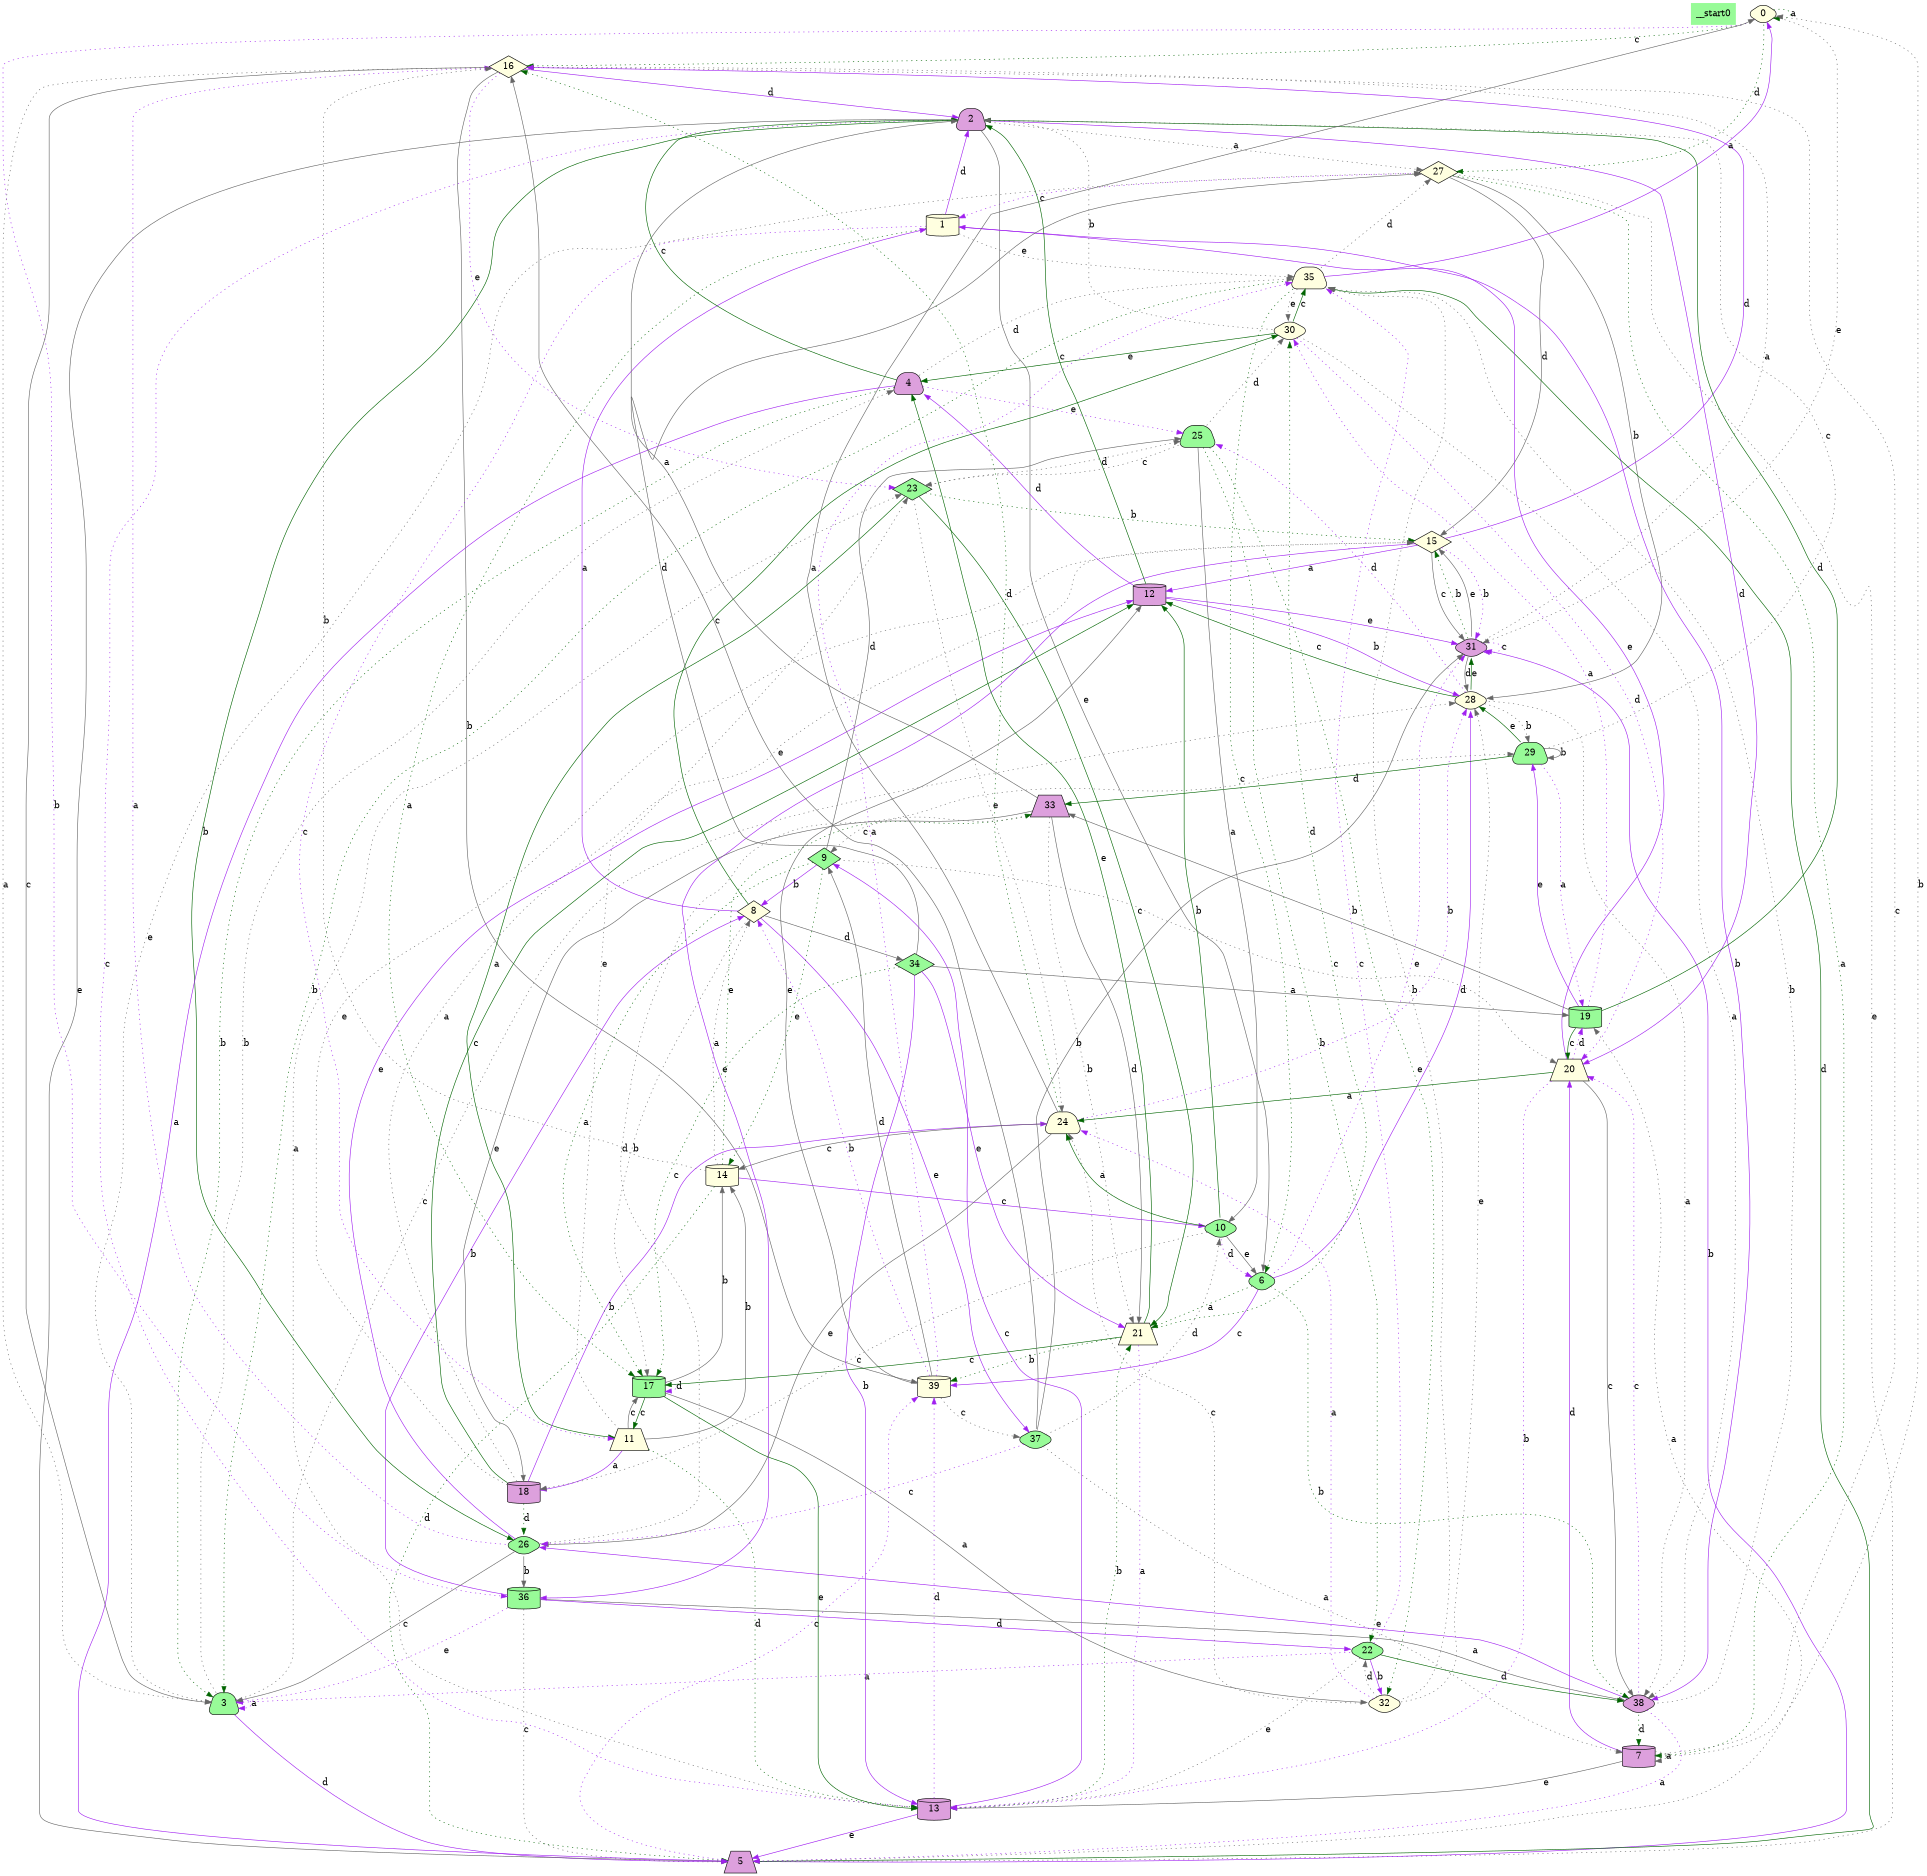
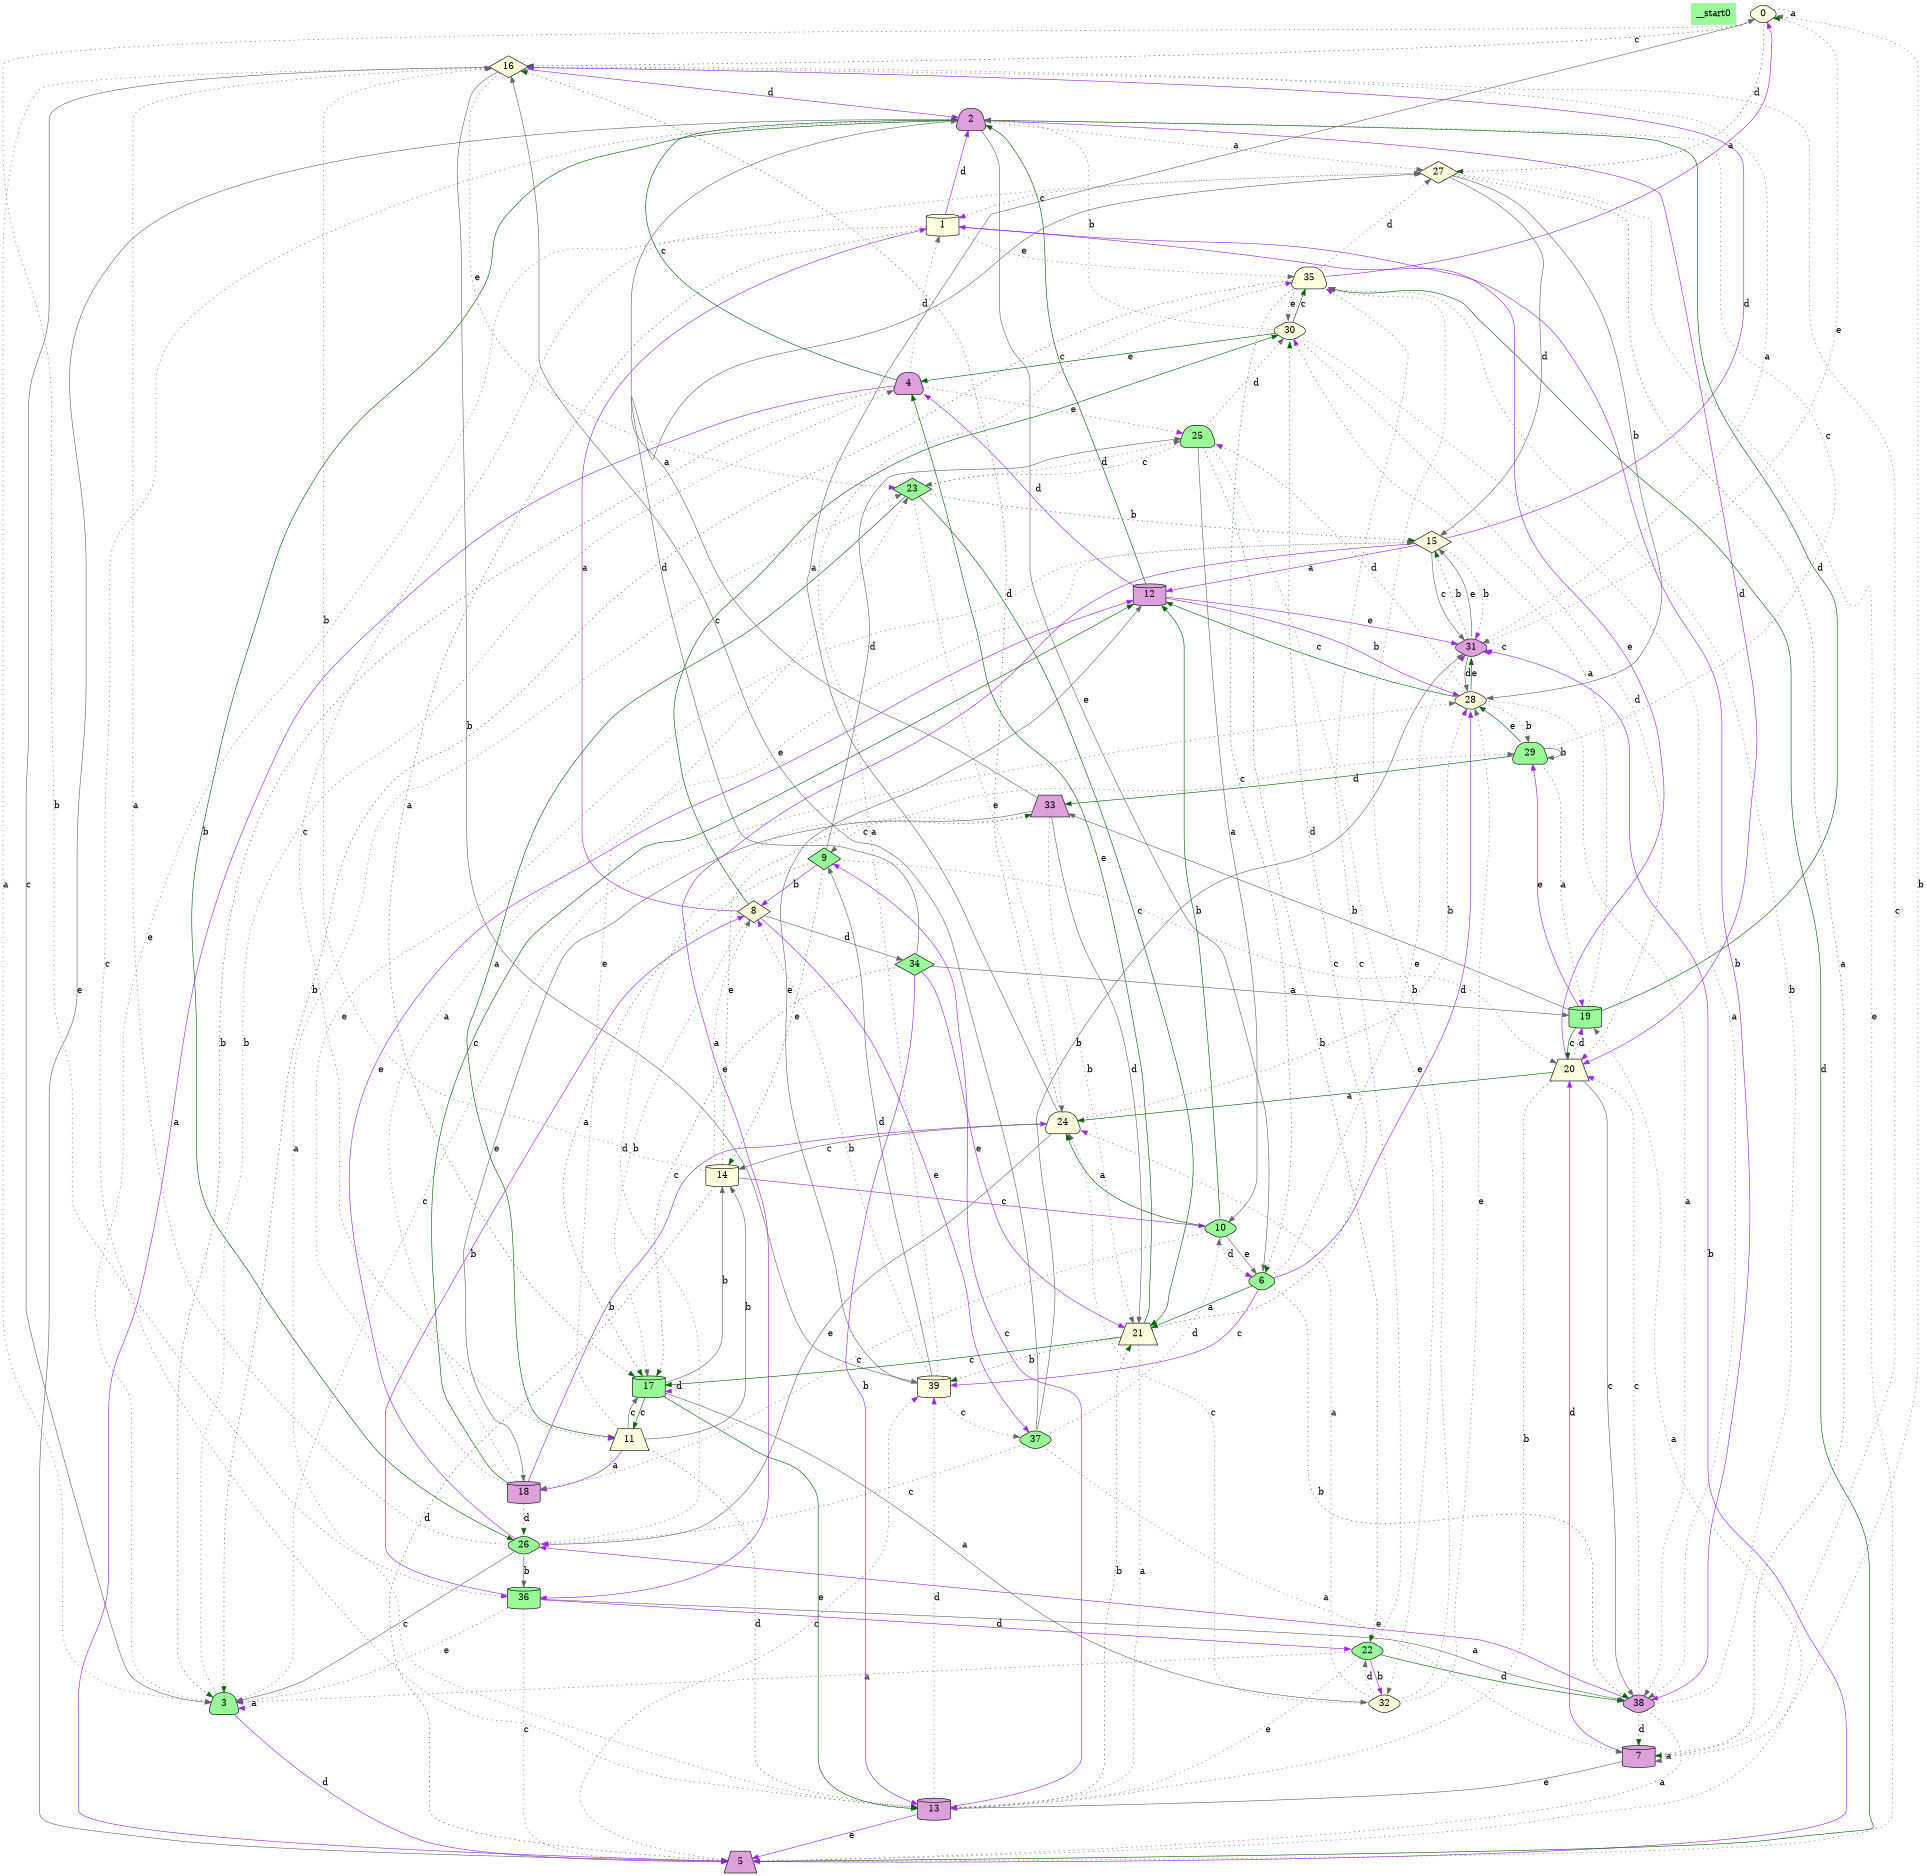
edge "4" -> "35": now "4" -> "1"
edge "25" -> "32": color darkgreen -> gray40
edge "6" -> "21": style dotted -> solid
